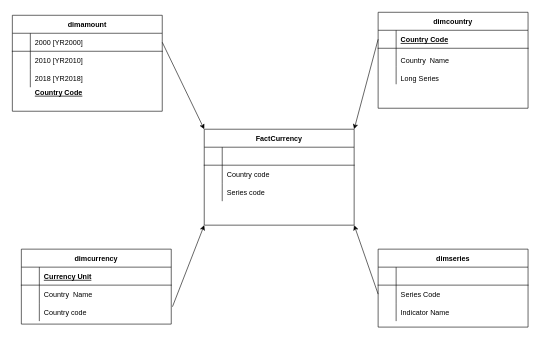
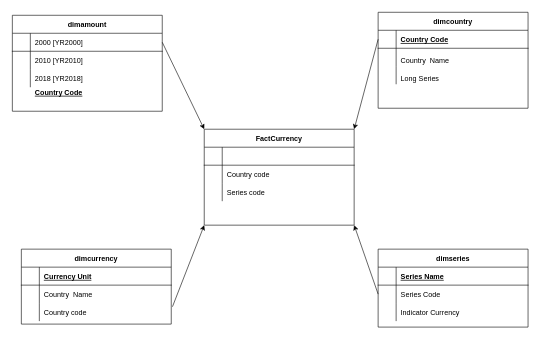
node "Series Name": added
node "Indicator Name": label "Indicator Name" -> "Indicator Currency"
